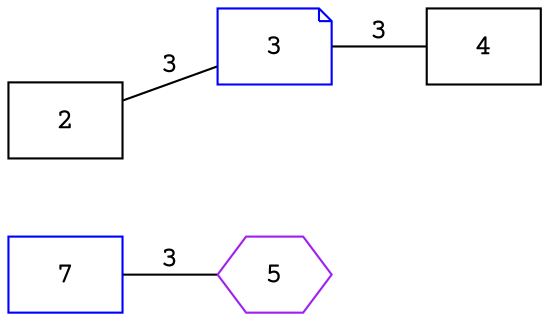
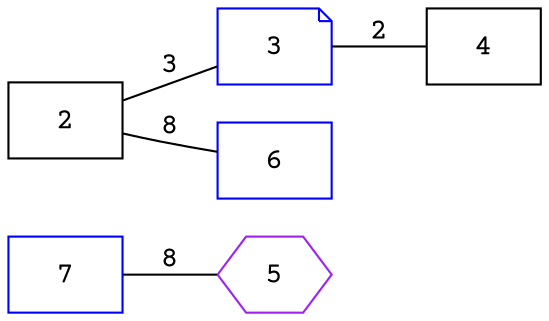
edge "3" -- "4": label "3" -> "2"
node "6": added
edge "7" -- "5": label "3" -> "8"
